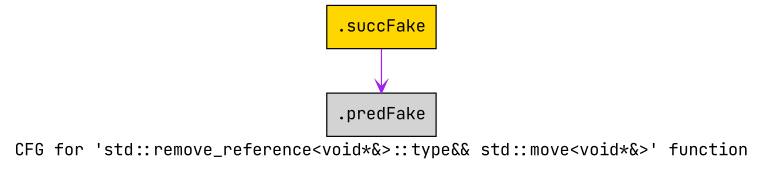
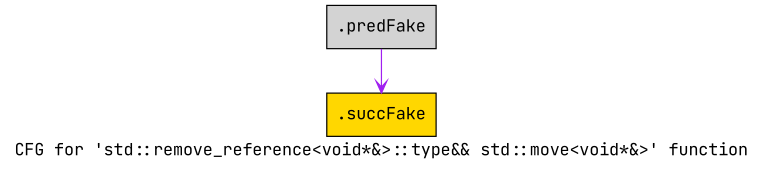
edge ".succFake" -> ".predFake": reversed
